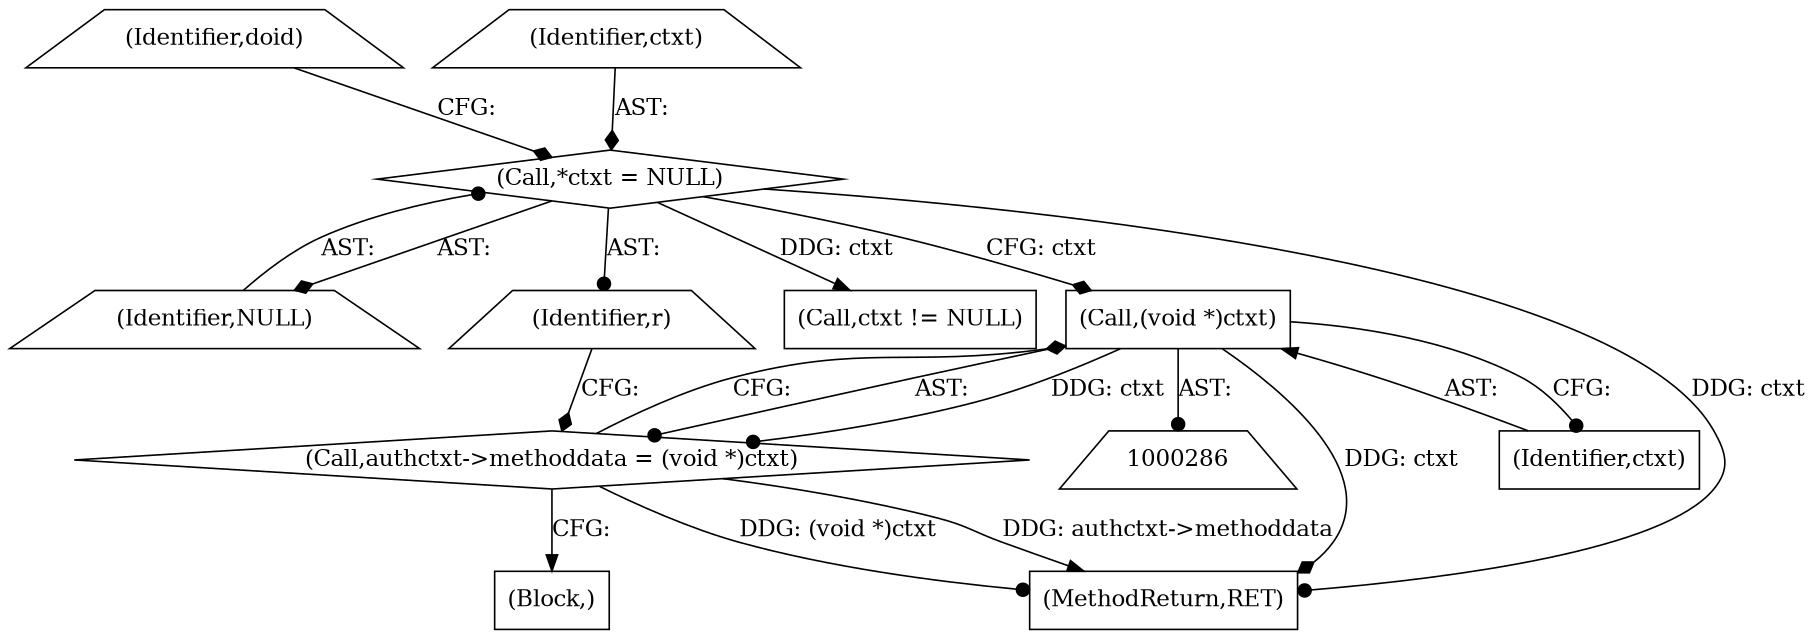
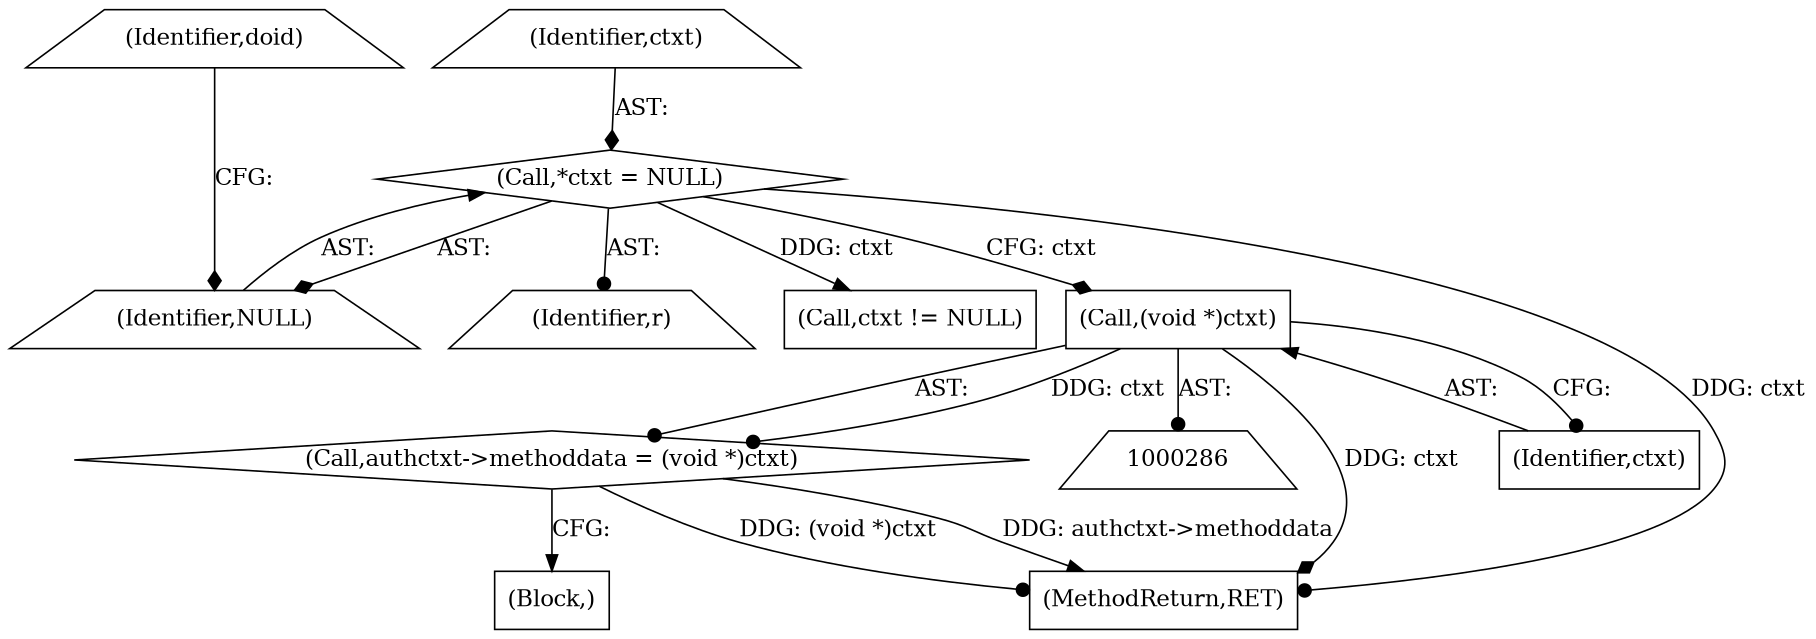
edge "(Identifier,doid)" -> "(Call,*ctxt = NULL)": now "(Identifier,doid)" -> "(Identifier,NULL)"
edge "(Identifier,NULL)" -> "(Call,*ctxt = NULL)": arrowhead dot -> normal
edge "(Call,authctxt->methoddata = (void *)ctxt)" -> "(Call,(void *)ctxt)": removed, label "CFG:"
edge "(Identifier,r)" -> "(Call,authctxt->methoddata = (void *)ctxt)": removed, label "CFG:"
